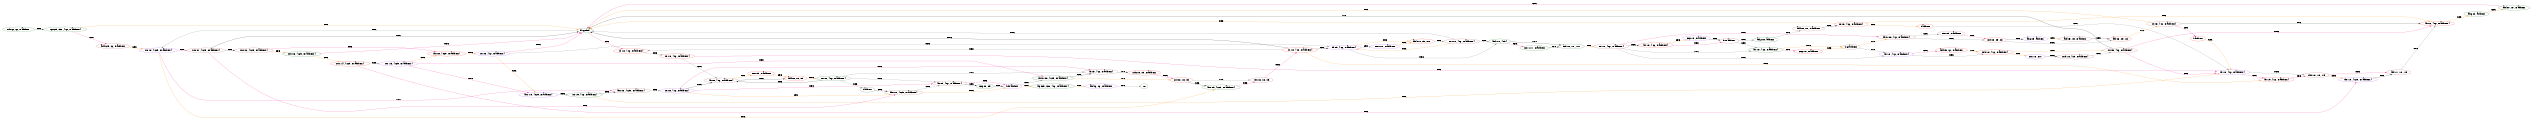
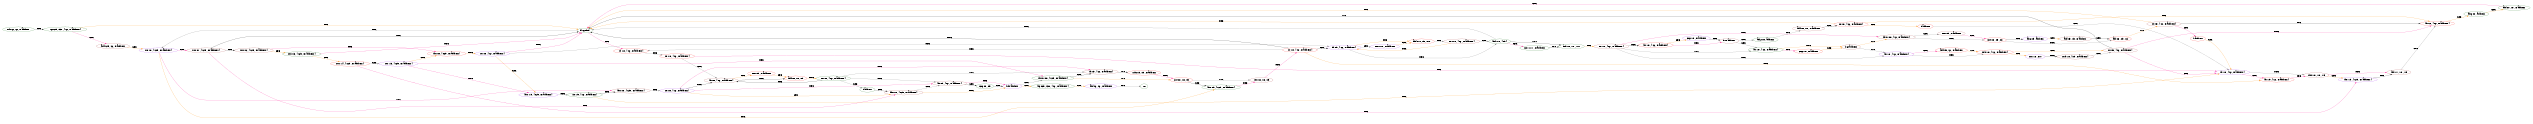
edge "str x10 , [ sp , # address ]" -> "bl symbol": now "ldrb w8 , [ x9 ]" -> "bl symbol"
